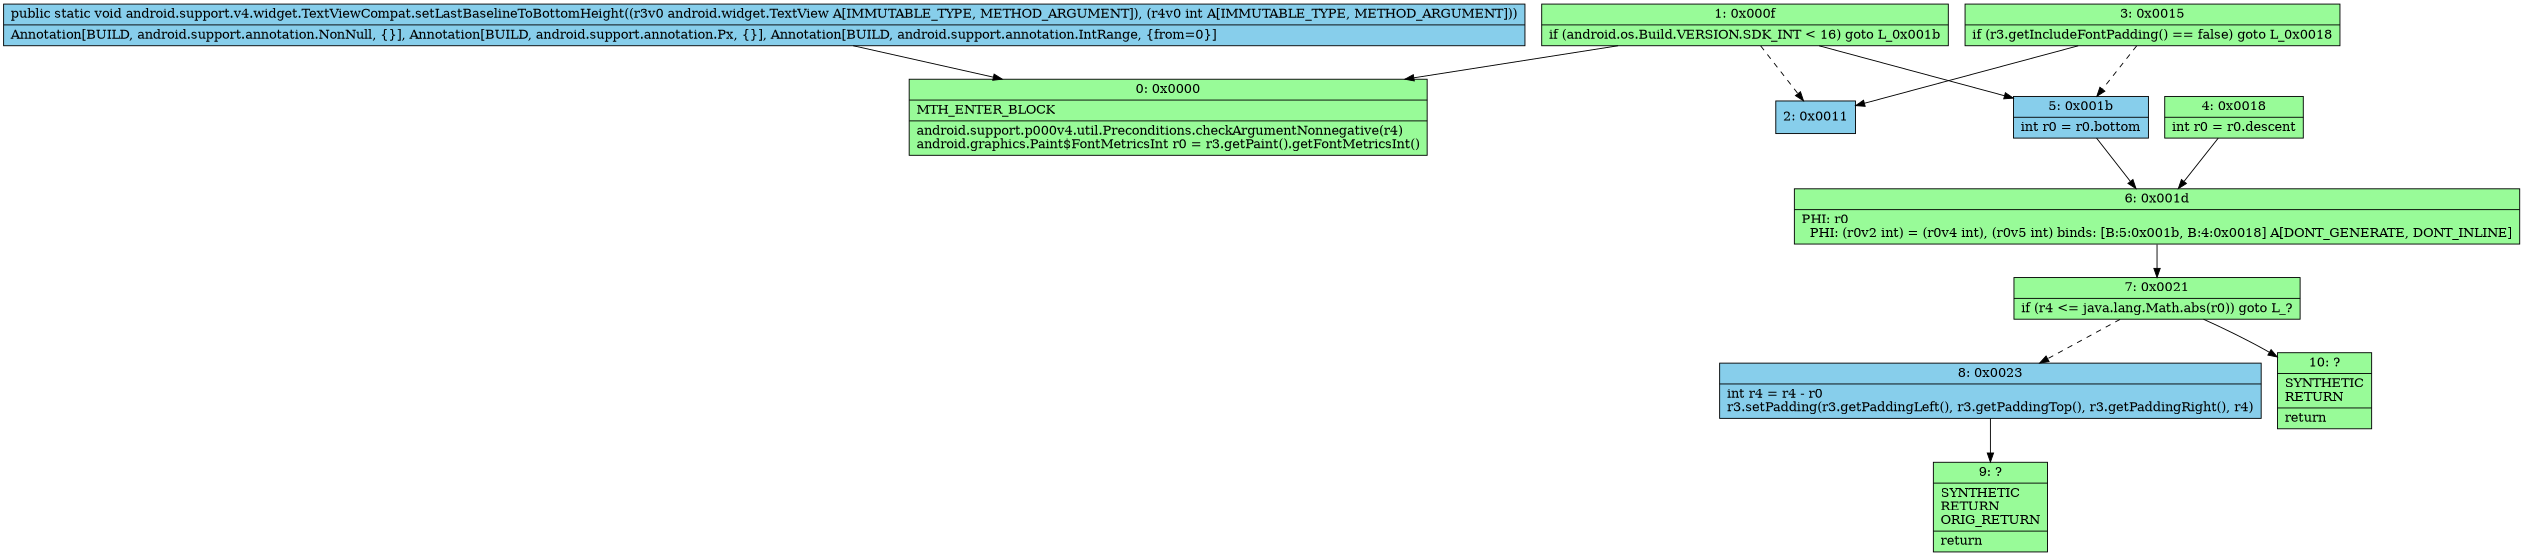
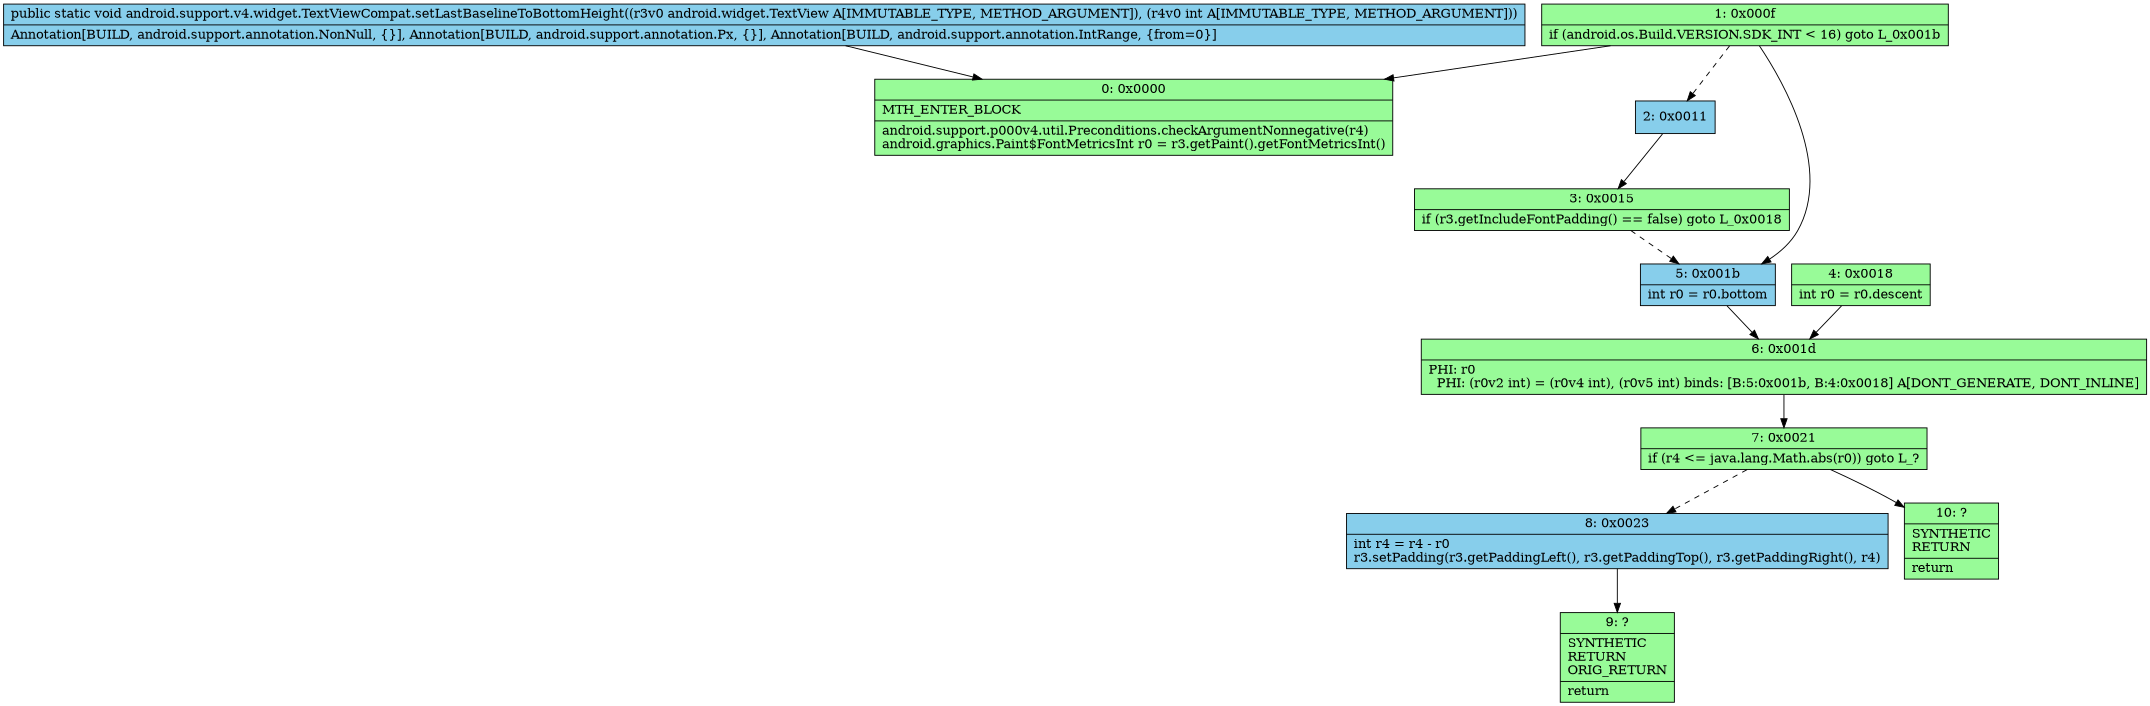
edge "3: 0x0015" -> "2: 0x0011": reversed
